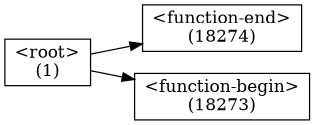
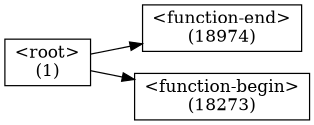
node "<function-end> (18274)": label "<function-end> (18274)" -> "<function-end> (18974)"
